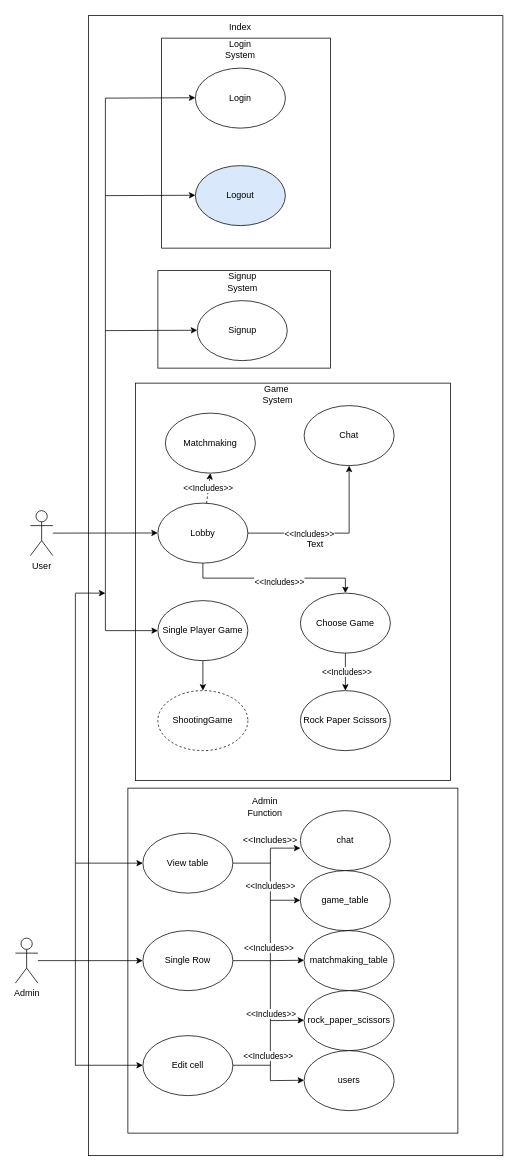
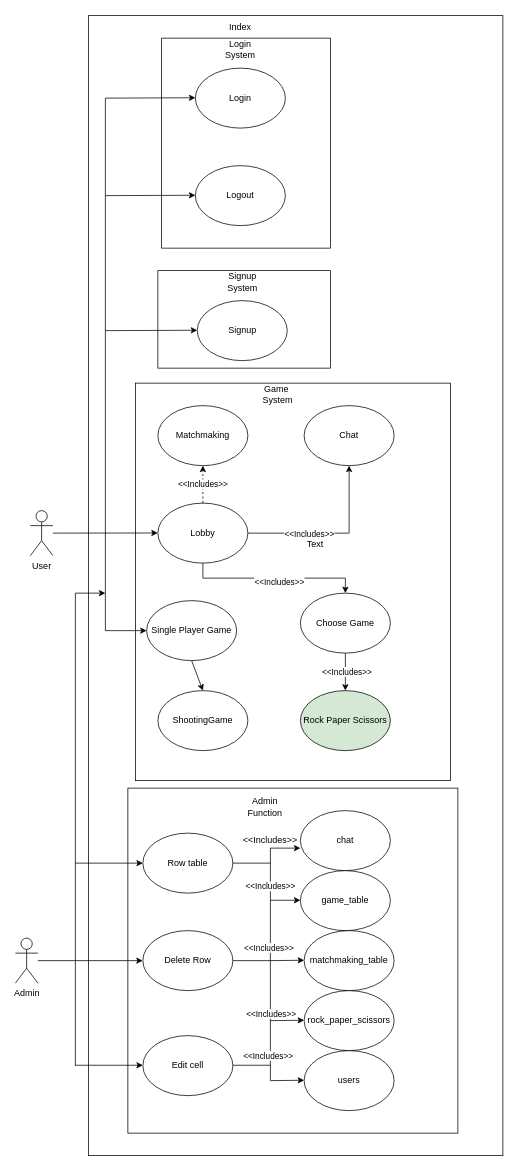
node "Logout": fillcolor #dae8fc -> #ffffff
node "Matchmaking": moved (210, 443) -> (203, 435)
node "Single Player Game": moved (203, 630) -> (192, 630)
node "ShootingGame": style dashed -> solid
node "Rock Paper Scissors": fillcolor #ffffff -> #d5e8d4
node "View table": label "View table" -> "Row table"
node "Single Row": label "Single Row" -> "Delete Row"
